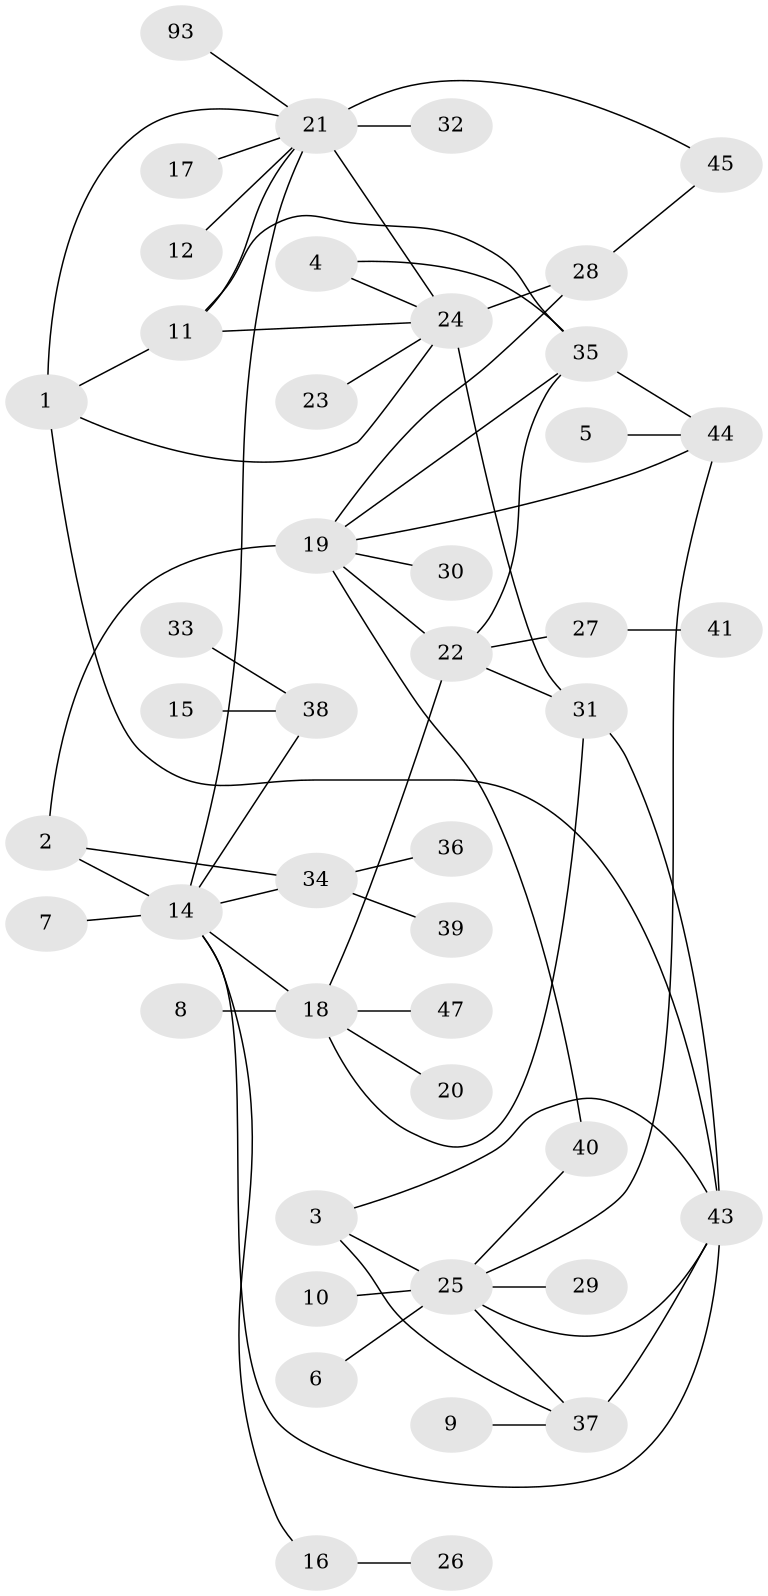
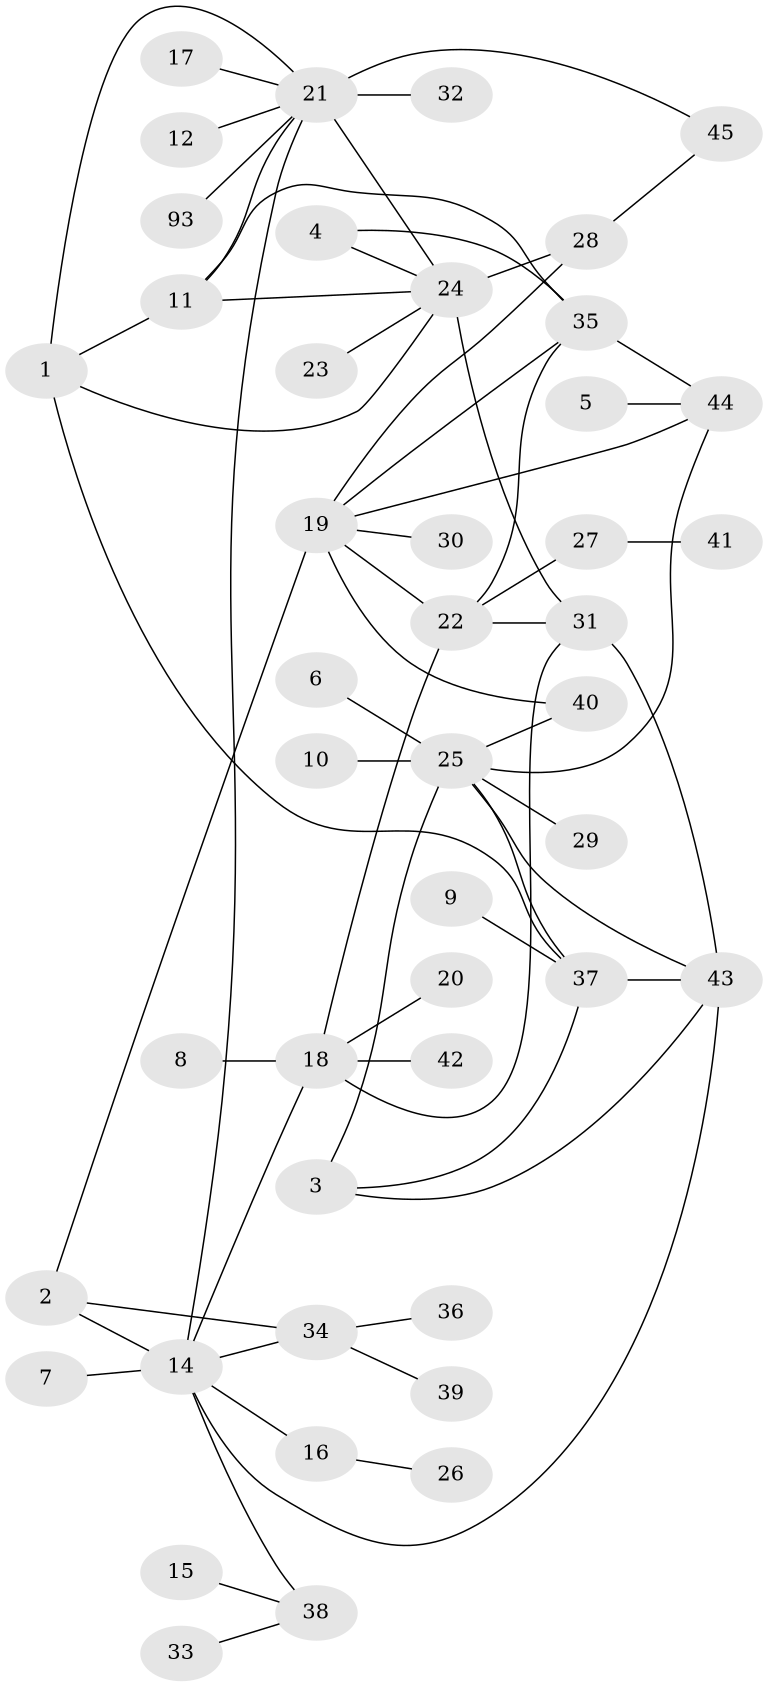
edge "1" -- "43": now "1" -- "37"
node "47": label "47" -> "42"
